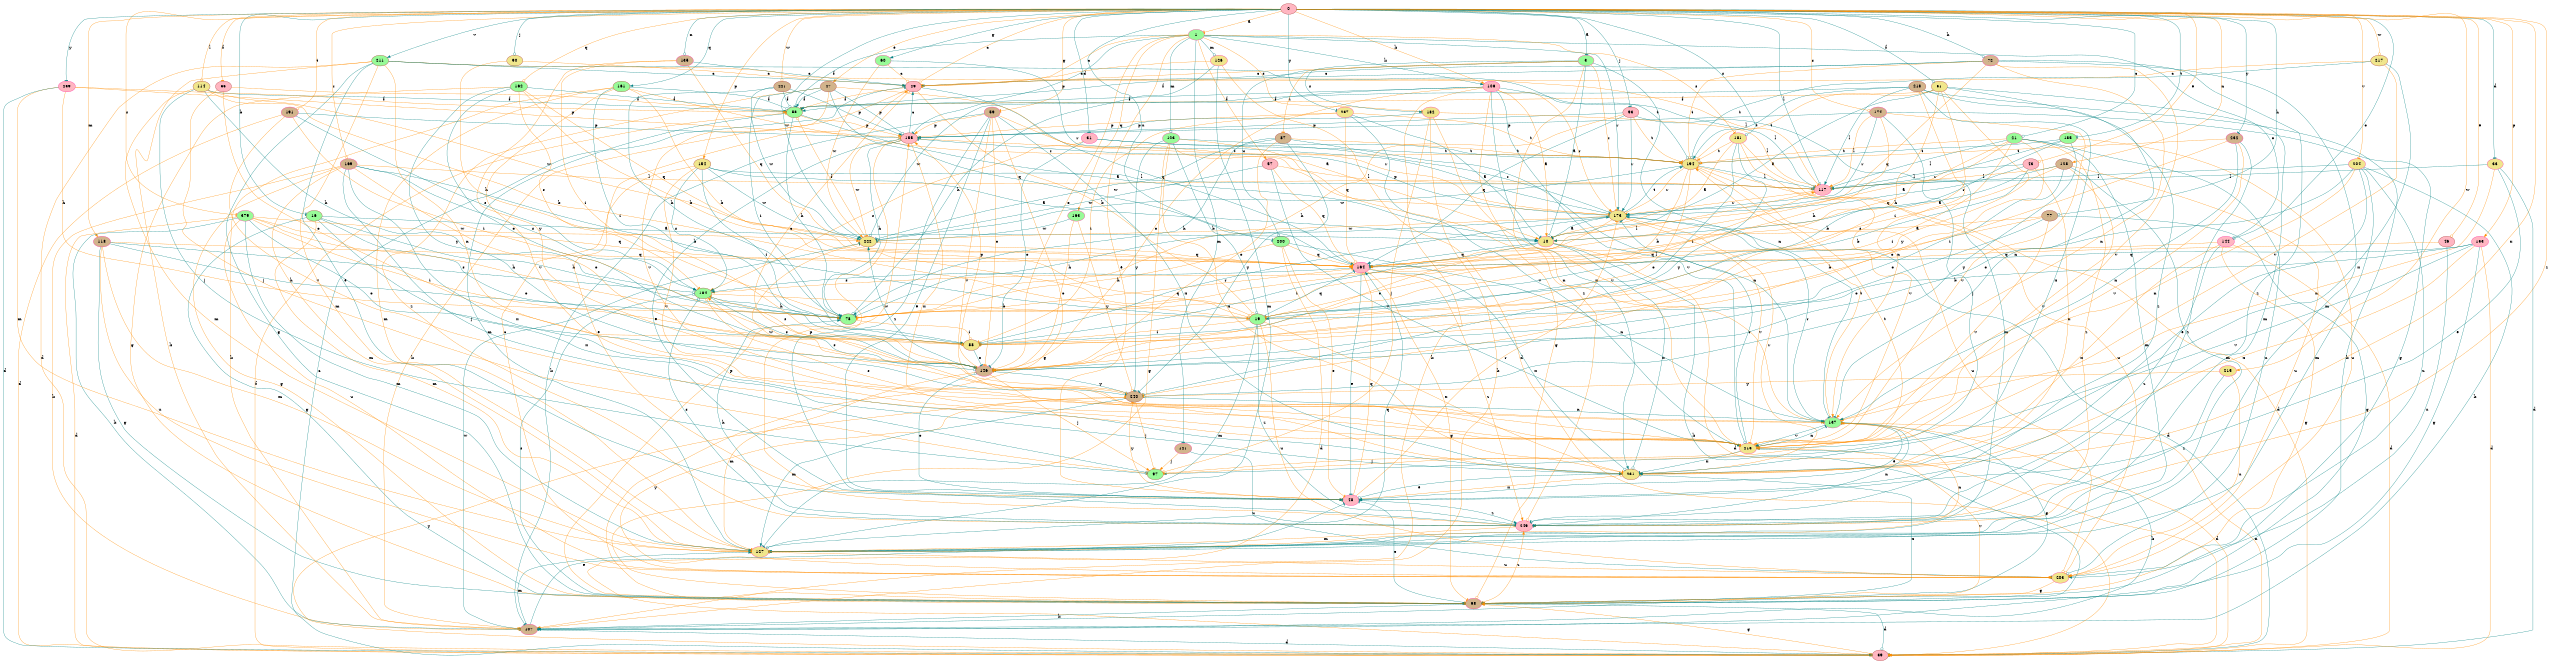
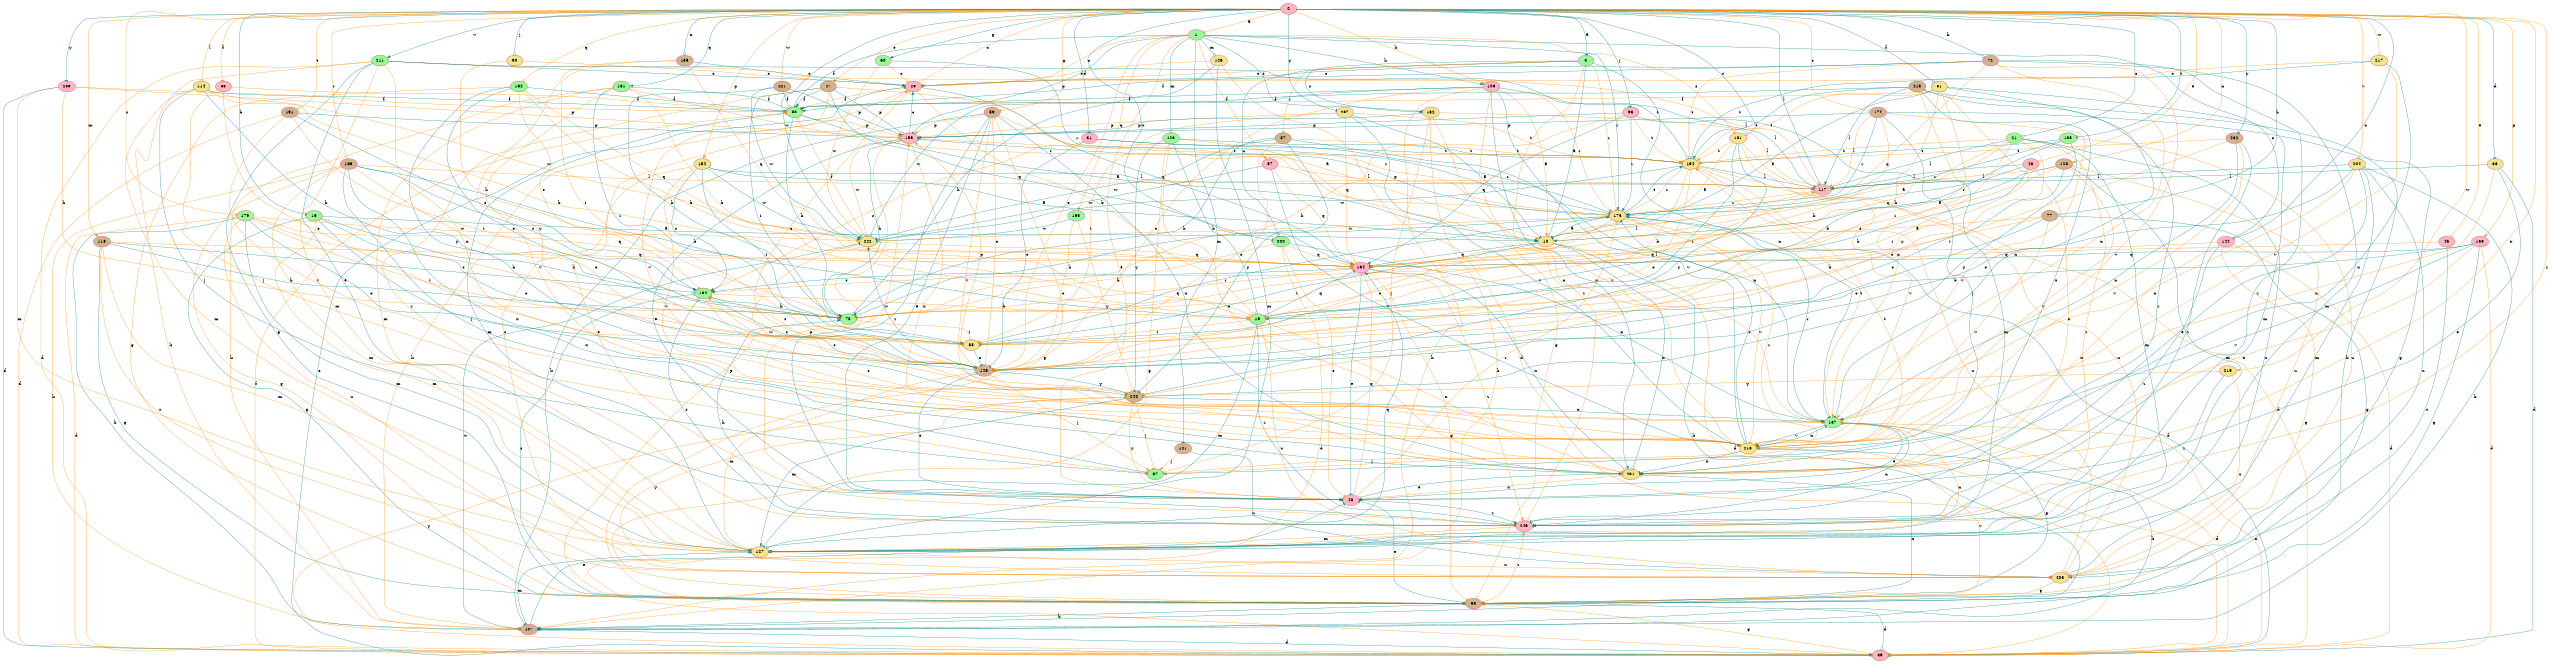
edge "1" -> "182": color darkorange -> teal
node "379": label "379" -> "179"
